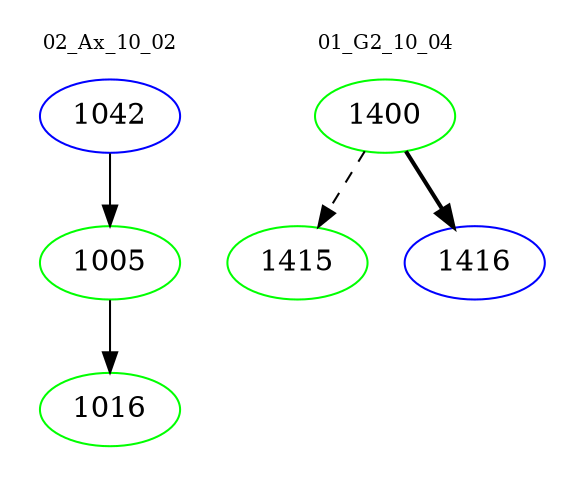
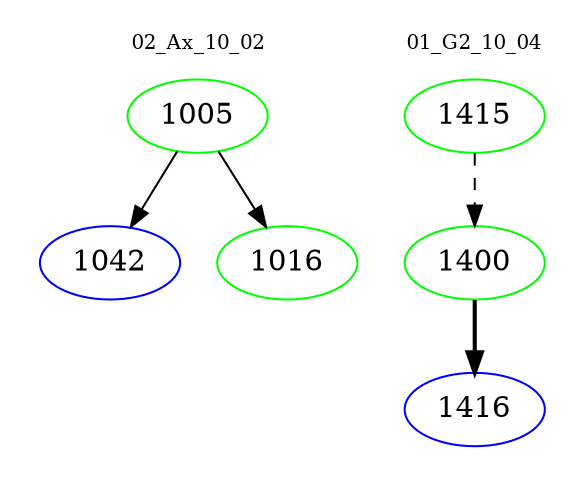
edge "1042" -> "1005": reversed
edge "1400" -> "1415": reversed
